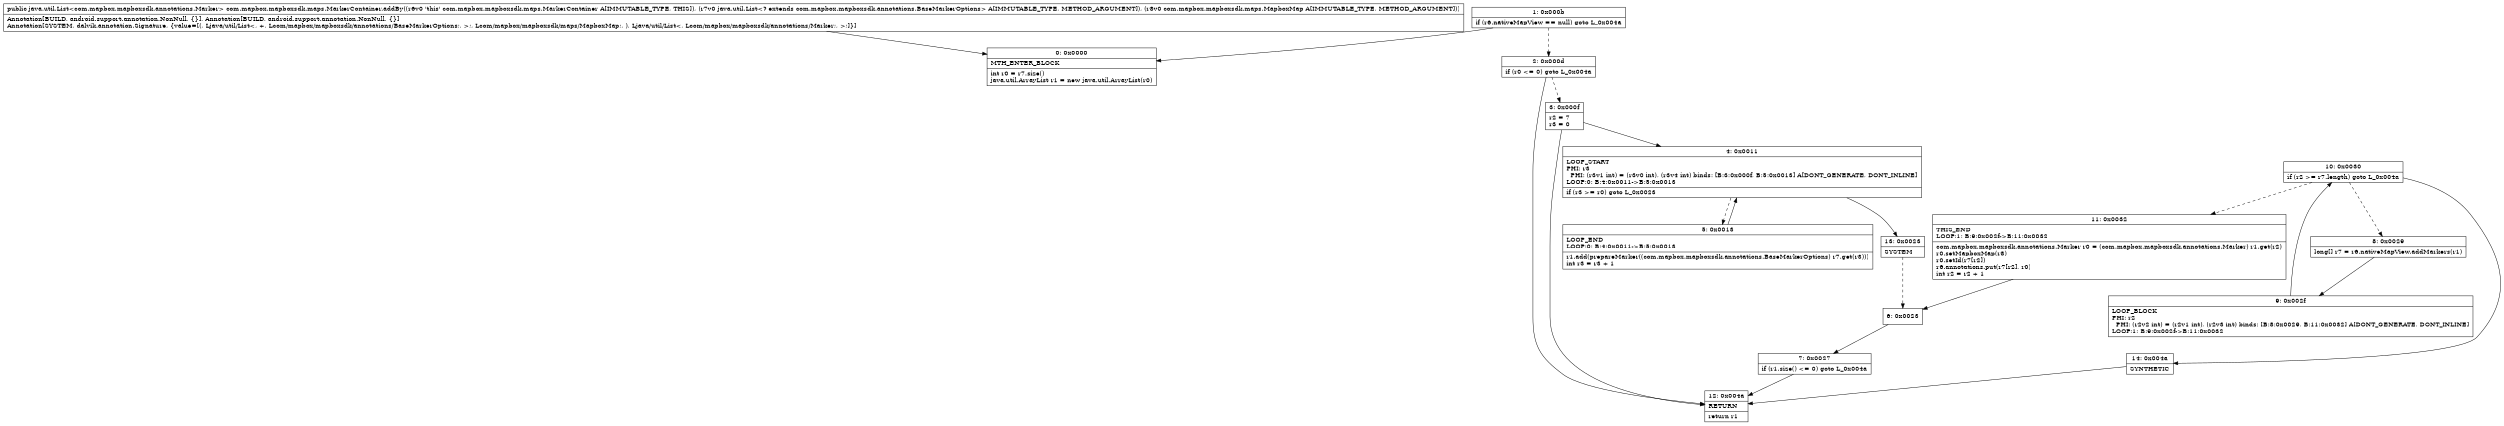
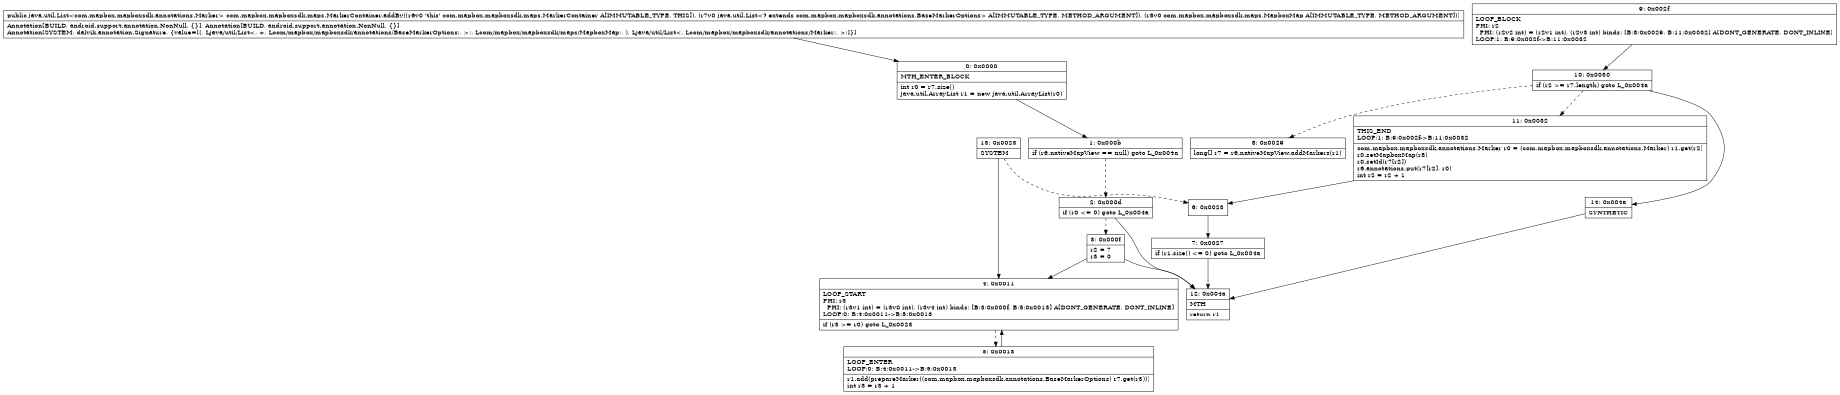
edge "1: 0x000b" -> "0: 0x0000": reversed
edge "4: 0x0011" -> "13: 0x0023": reversed
node "5: 0x0013": text "LOOP_END" -> "LOOP_ENTER"
edge "8: 0x0029" -> "9: 0x002f": removed
node "12: 0x004a": text "RETURN" -> "MTH"
